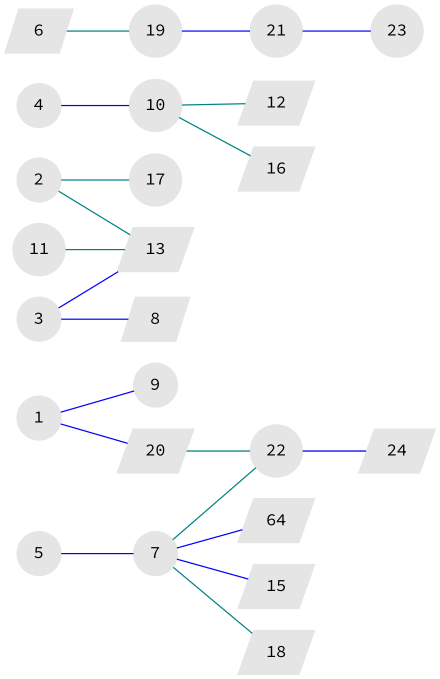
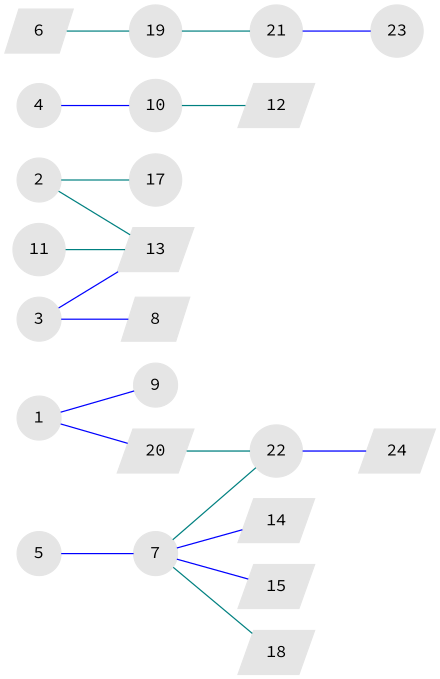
edge "19" -- "21": color blue -> teal
node "16": removed
node "64": label "64" -> "14"
